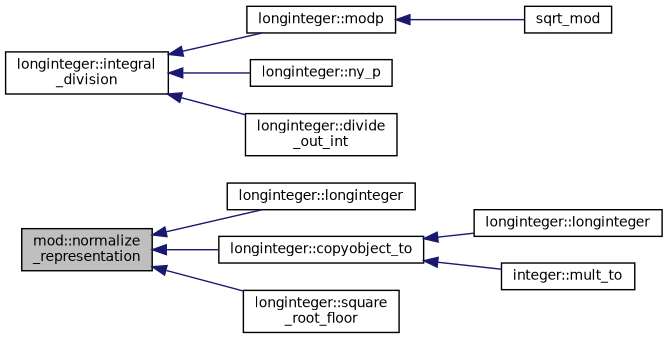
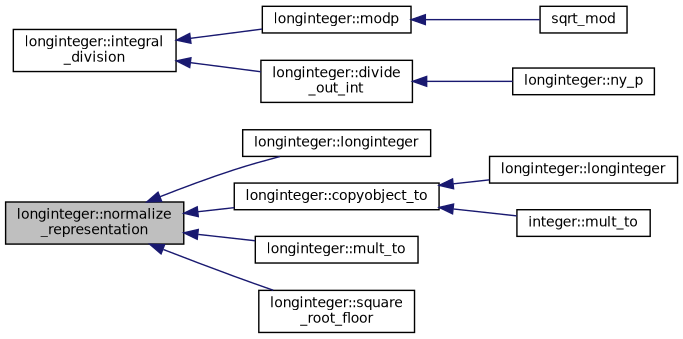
edge "longinteger::ny_p" -> "longinteger::integral _division": now "longinteger::ny_p" -> "longinteger::divide _out_int"
node "mod::normalize _representation": label "mod::normalize _representation" -> "longinteger::normalize _representation"
node "longinteger::mult_to": added
